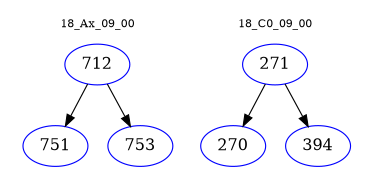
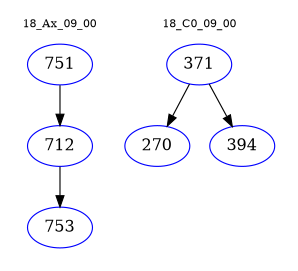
node "271": label "271" -> "371"
edge "712" -> "751": reversed
